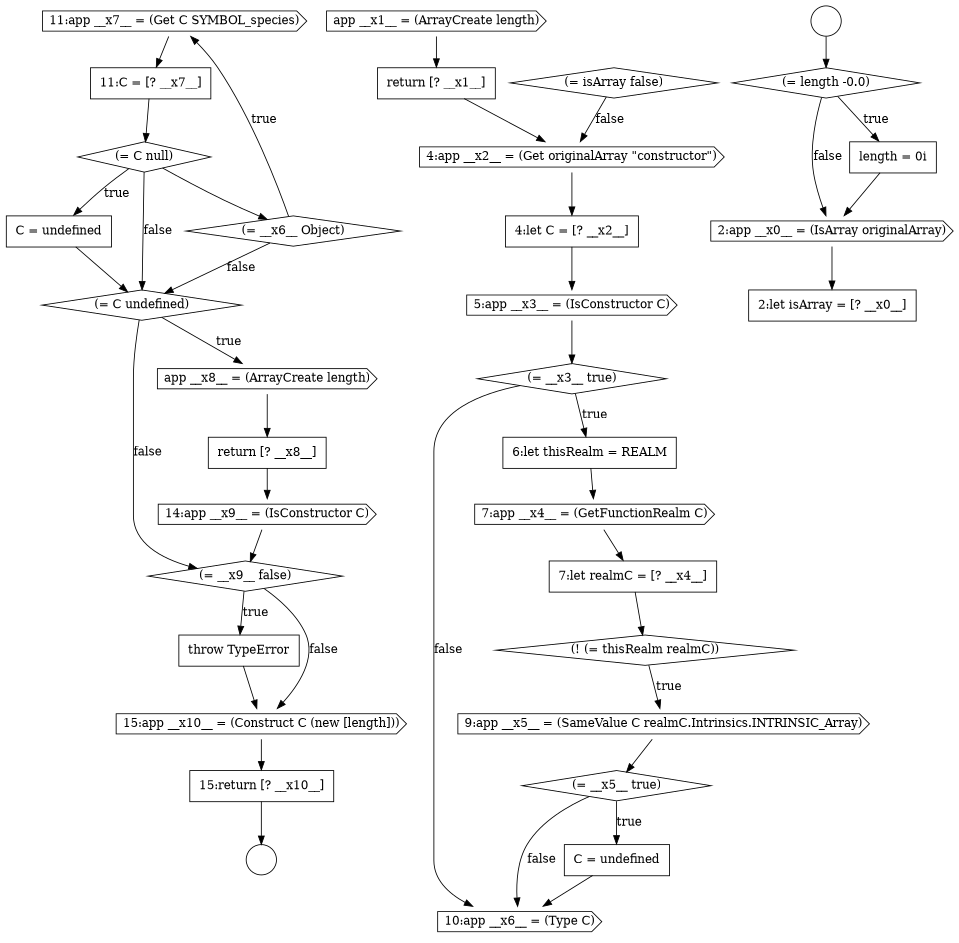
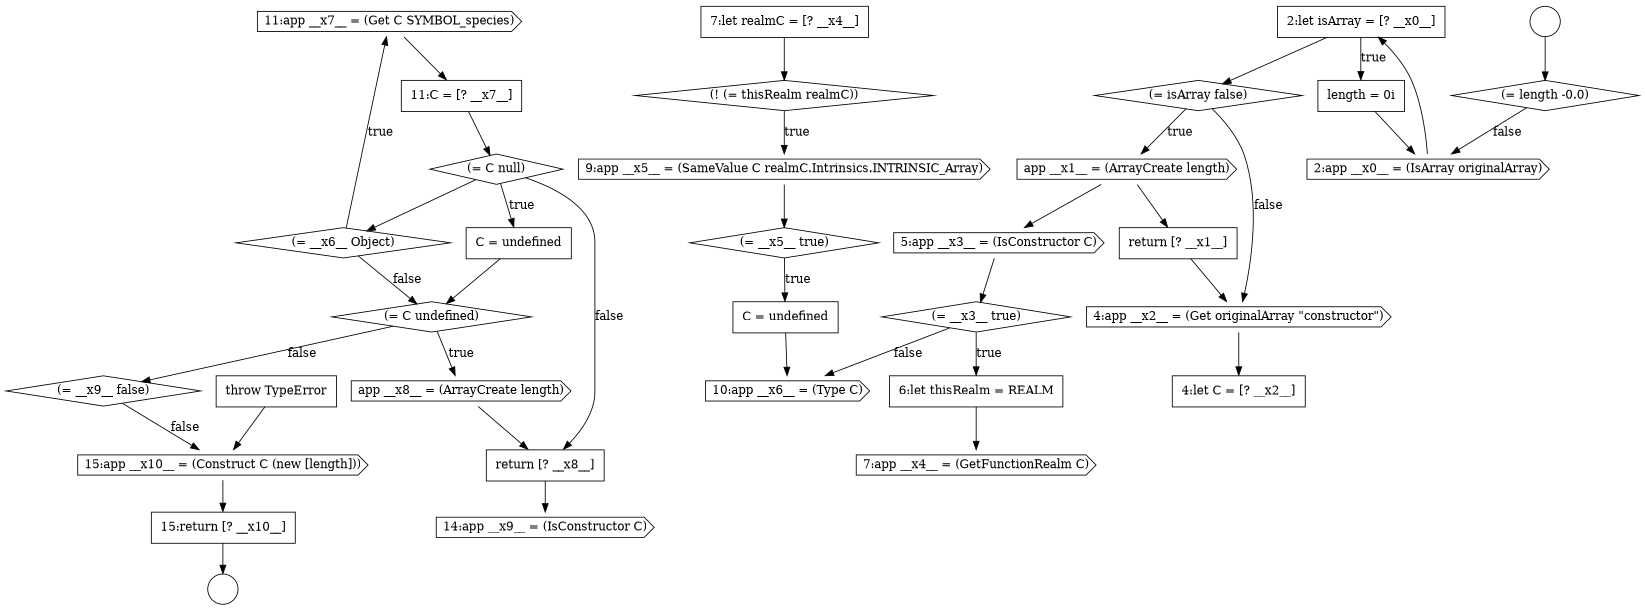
edge "2:let isArray = [? __x0__]" -> "(= isArray false)": added
edge "(= length -0.0)" -> "length = 0i": now "2:let isArray = [? __x0__]" -> "length = 0i"
edge "(= isArray false)" -> "app __x1__ = (ArrayCreate length)": added, label "true"
edge "(= C null)" -> "(= C undefined)": now "(= C null)" -> "return [? __x8__]"
edge "4:let C = [? __x2__]" -> "5:app __x3__ = (IsConstructor C)": now "app __x1__ = (ArrayCreate length)" -> "5:app __x3__ = (IsConstructor C)"
edge "7:app __x4__ = (GetFunctionRealm C)" -> "7:let realmC = [? __x4__]": removed
edge "14:app __x9__ = (IsConstructor C)" -> "(= __x9__ false)": removed
edge "(= __x9__ false)" -> "throw TypeError": removed, label "true"
edge "(= __x5__ true)" -> "10:app __x6__ = (Type C)": removed, label "false"
